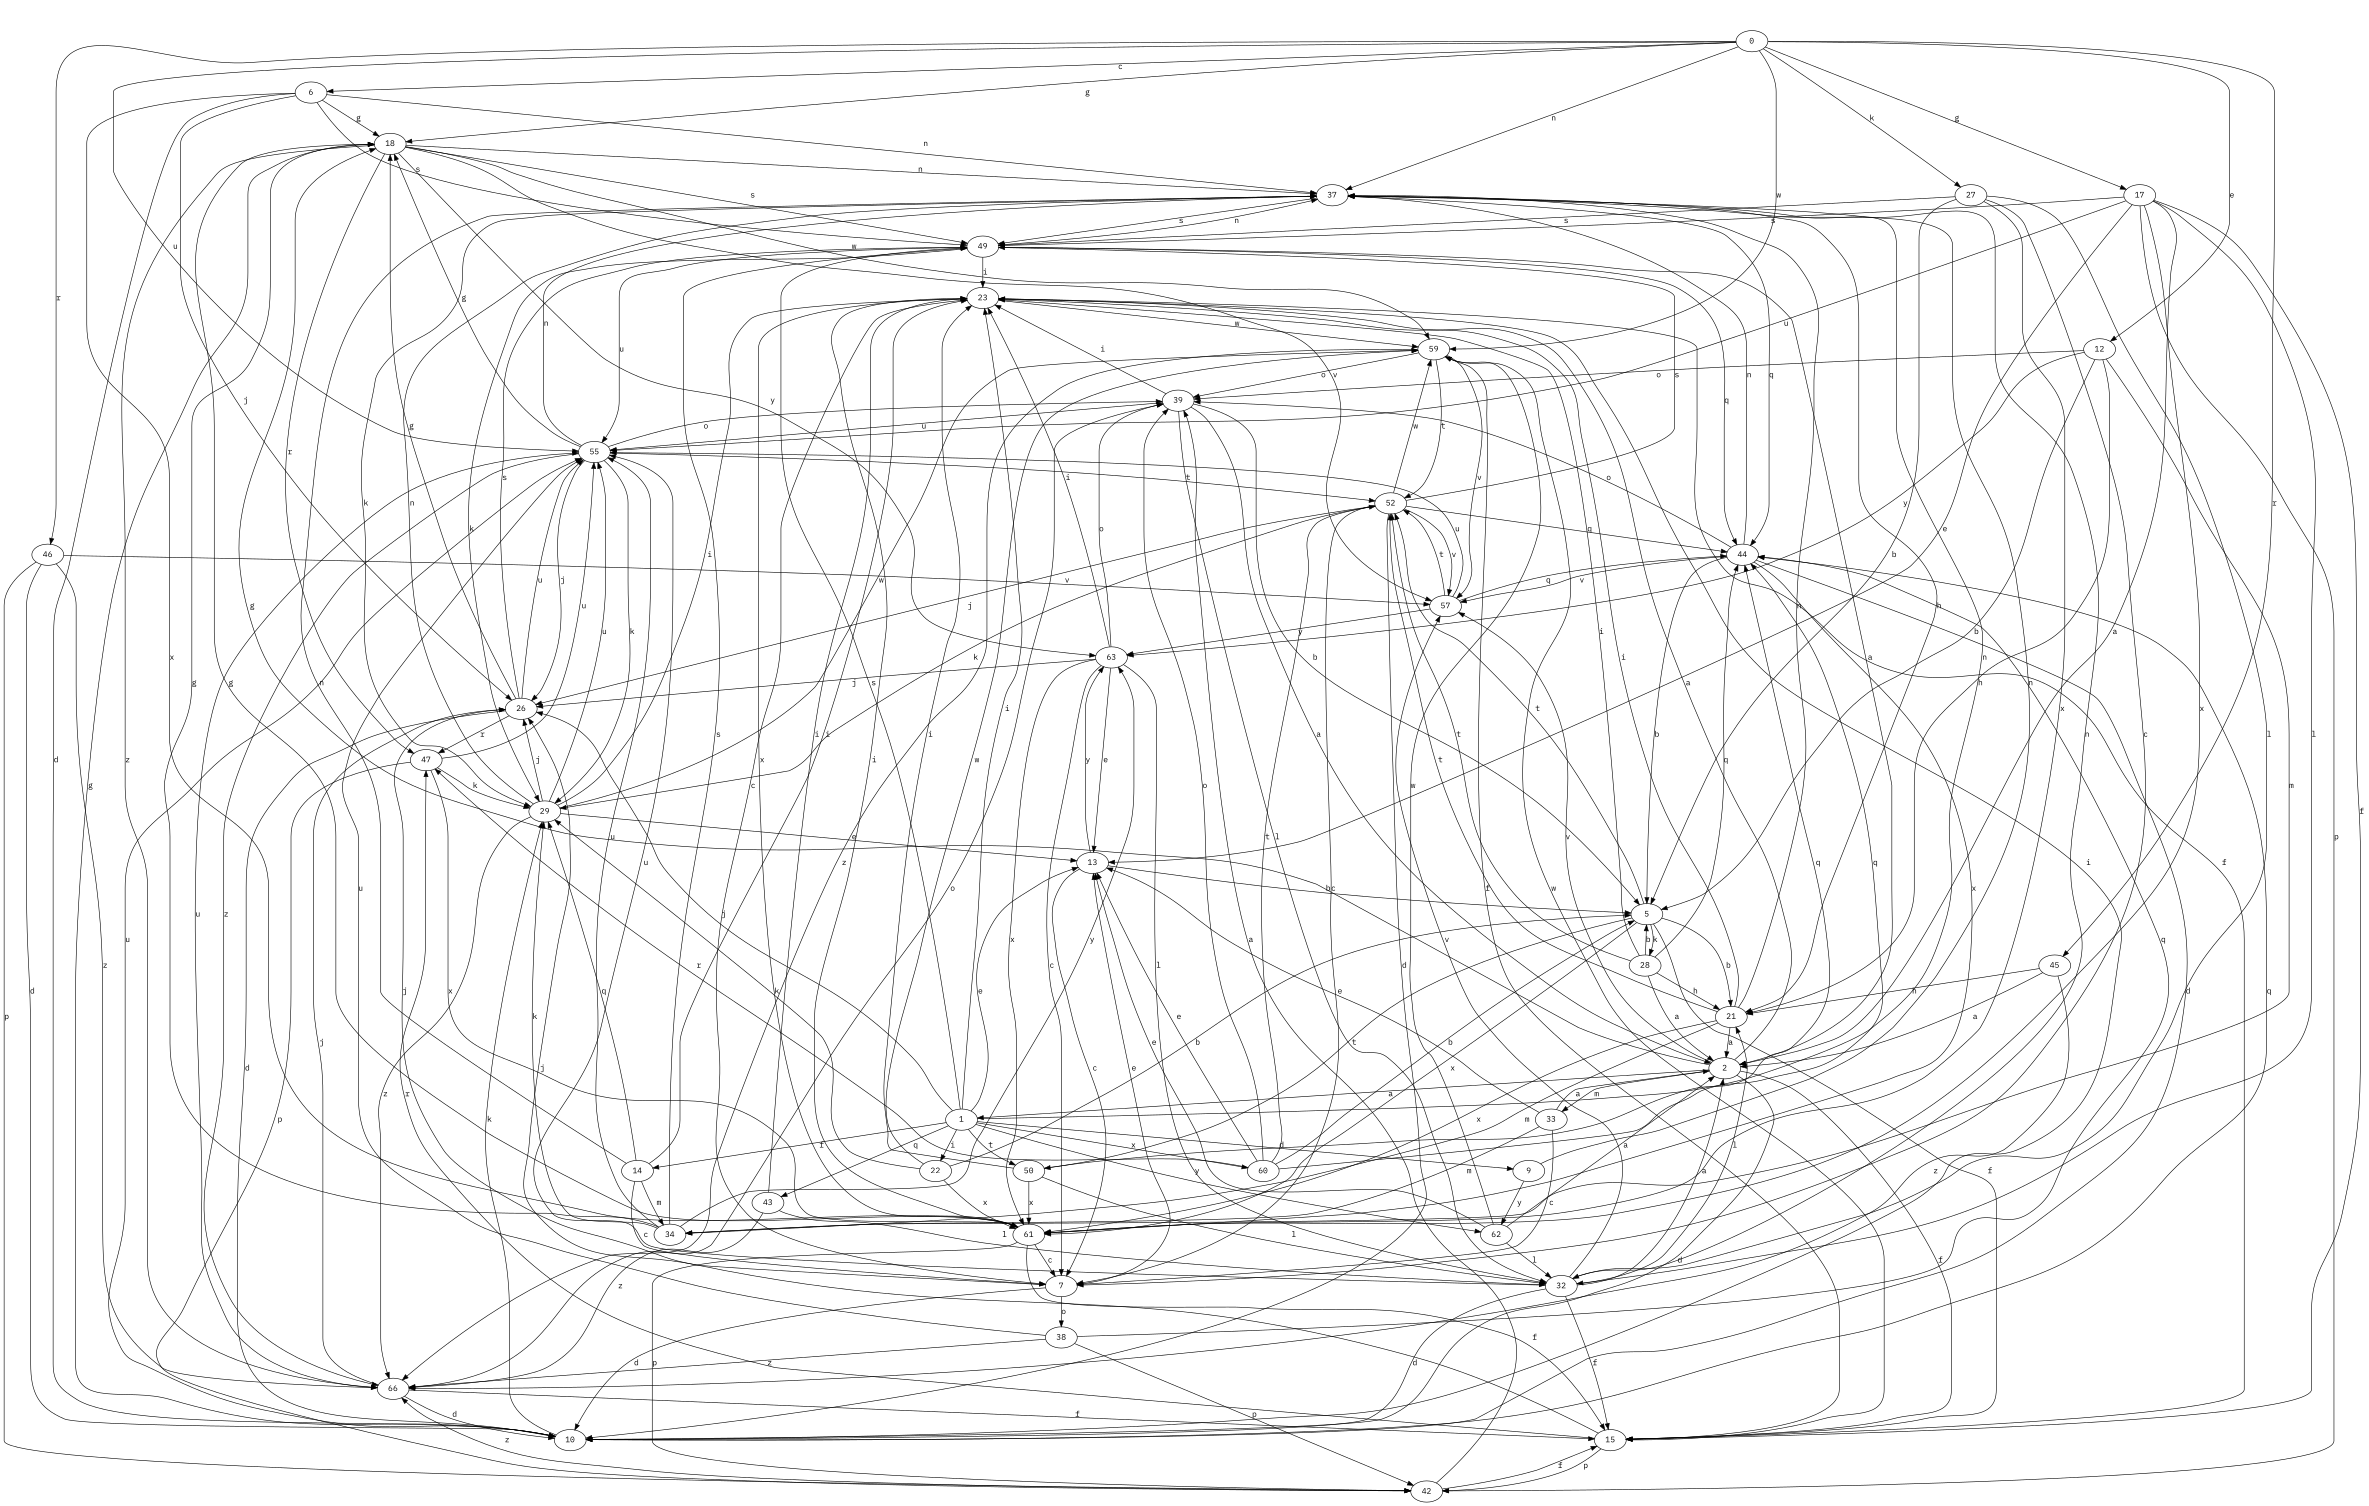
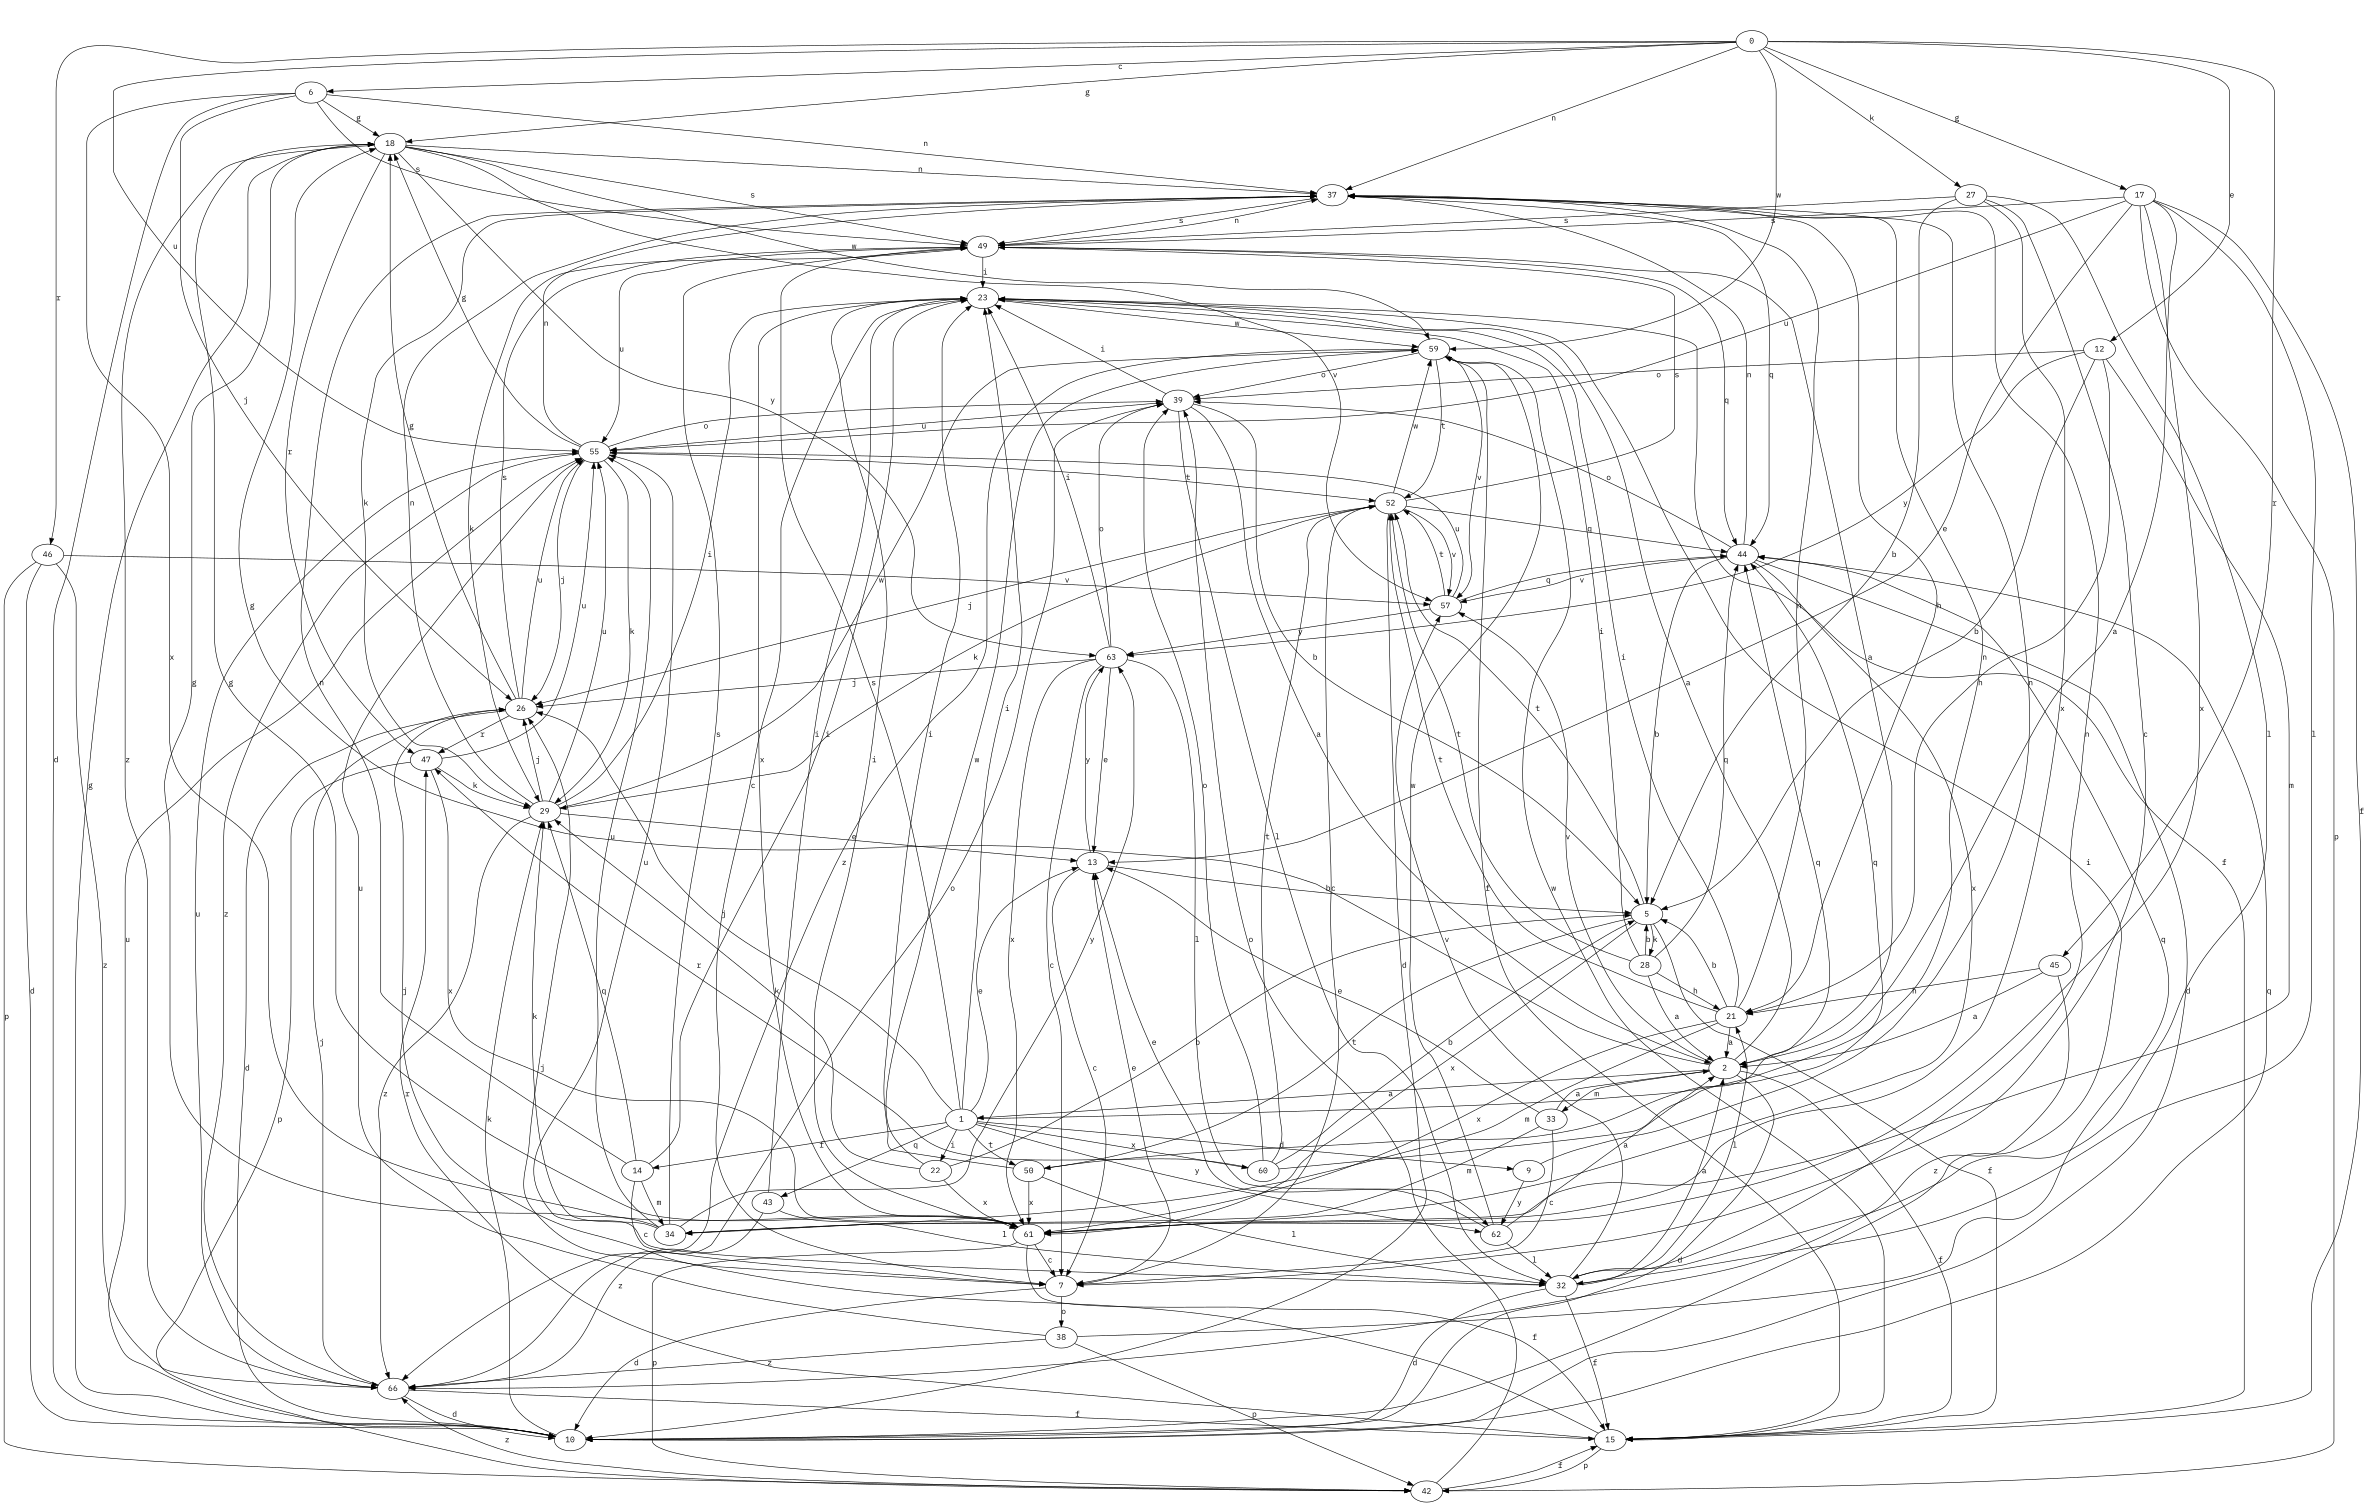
edge "42" -> "39": label "a" -> "o"
edge "5" -> "21": reversed
edge "60" -> "13": removed, label "e"
edge "63" -> "32": now "63" -> "62"
